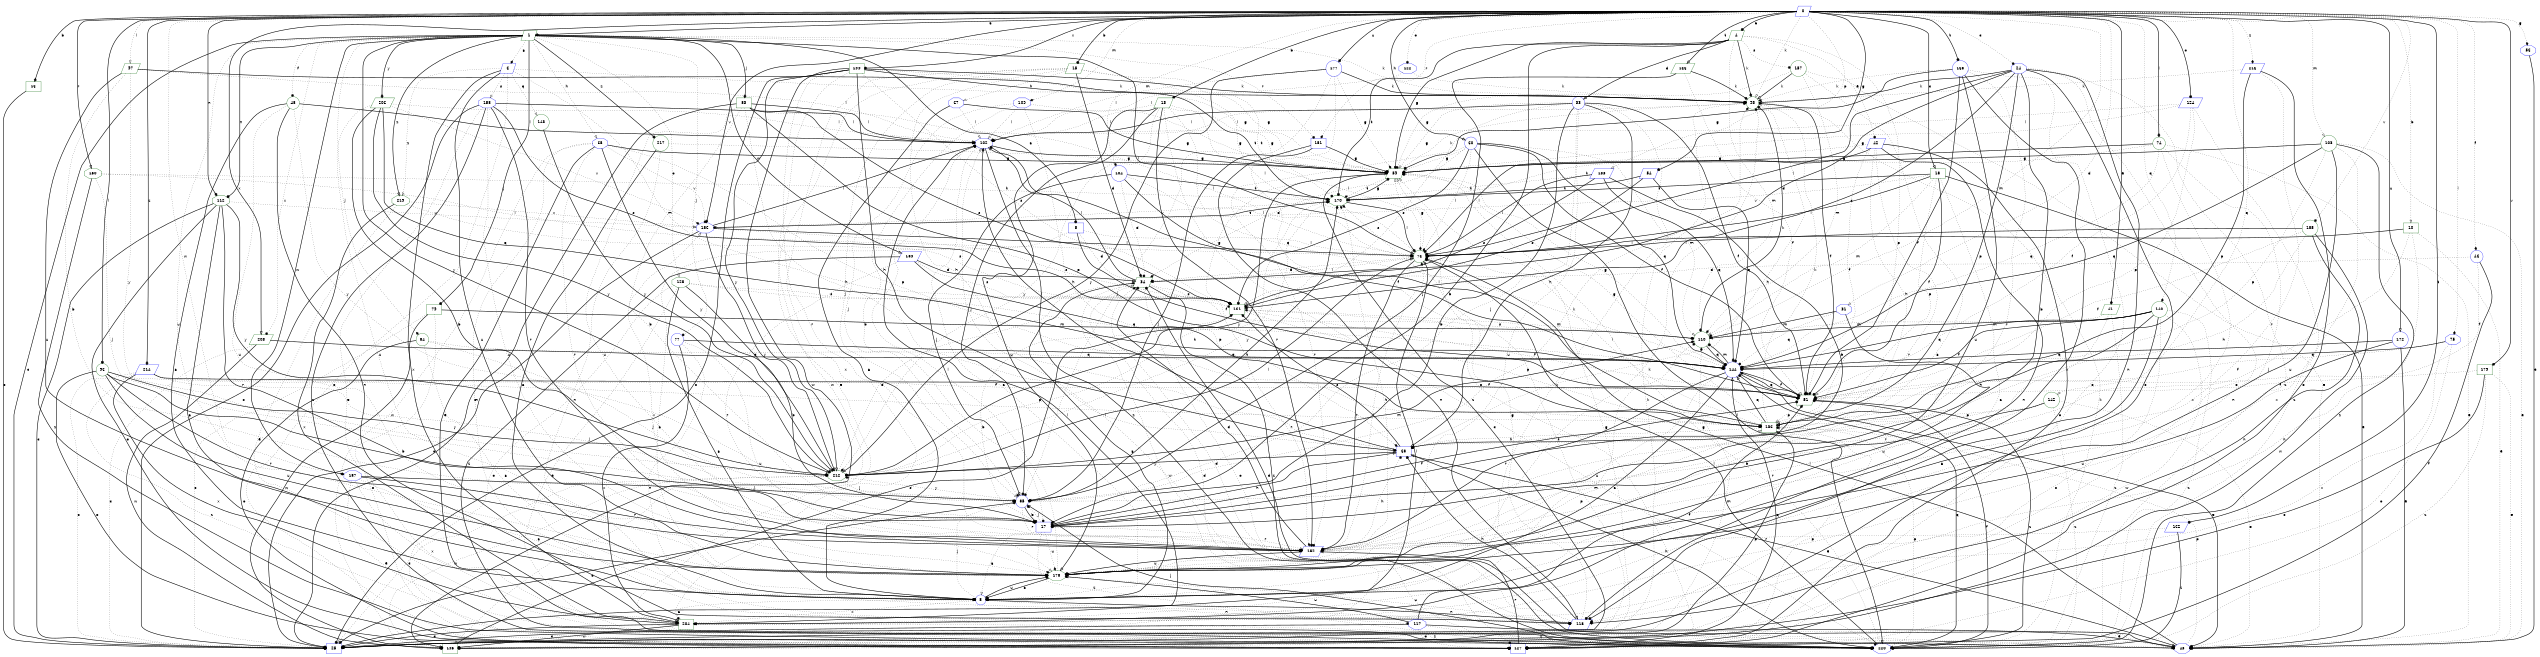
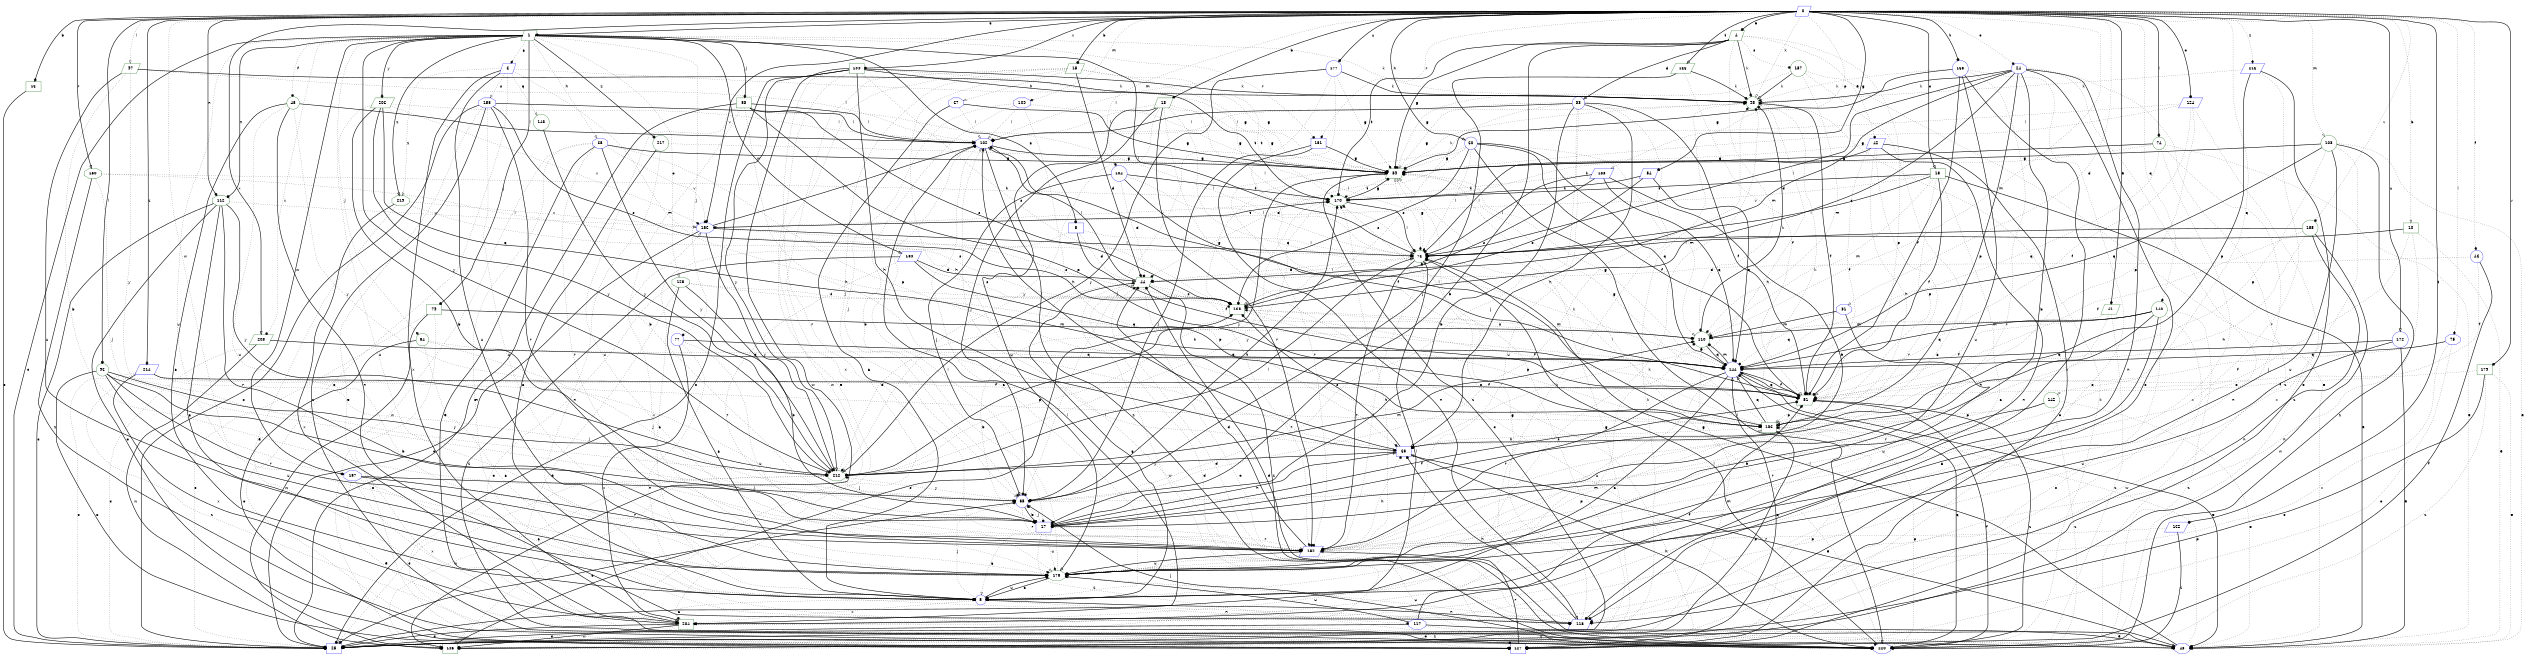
node "56": removed
node "122": removed
node "34": label "34" -> "44"
node "161": label "161" -> "163"
edge "140" -> "51": style bold -> dotted
